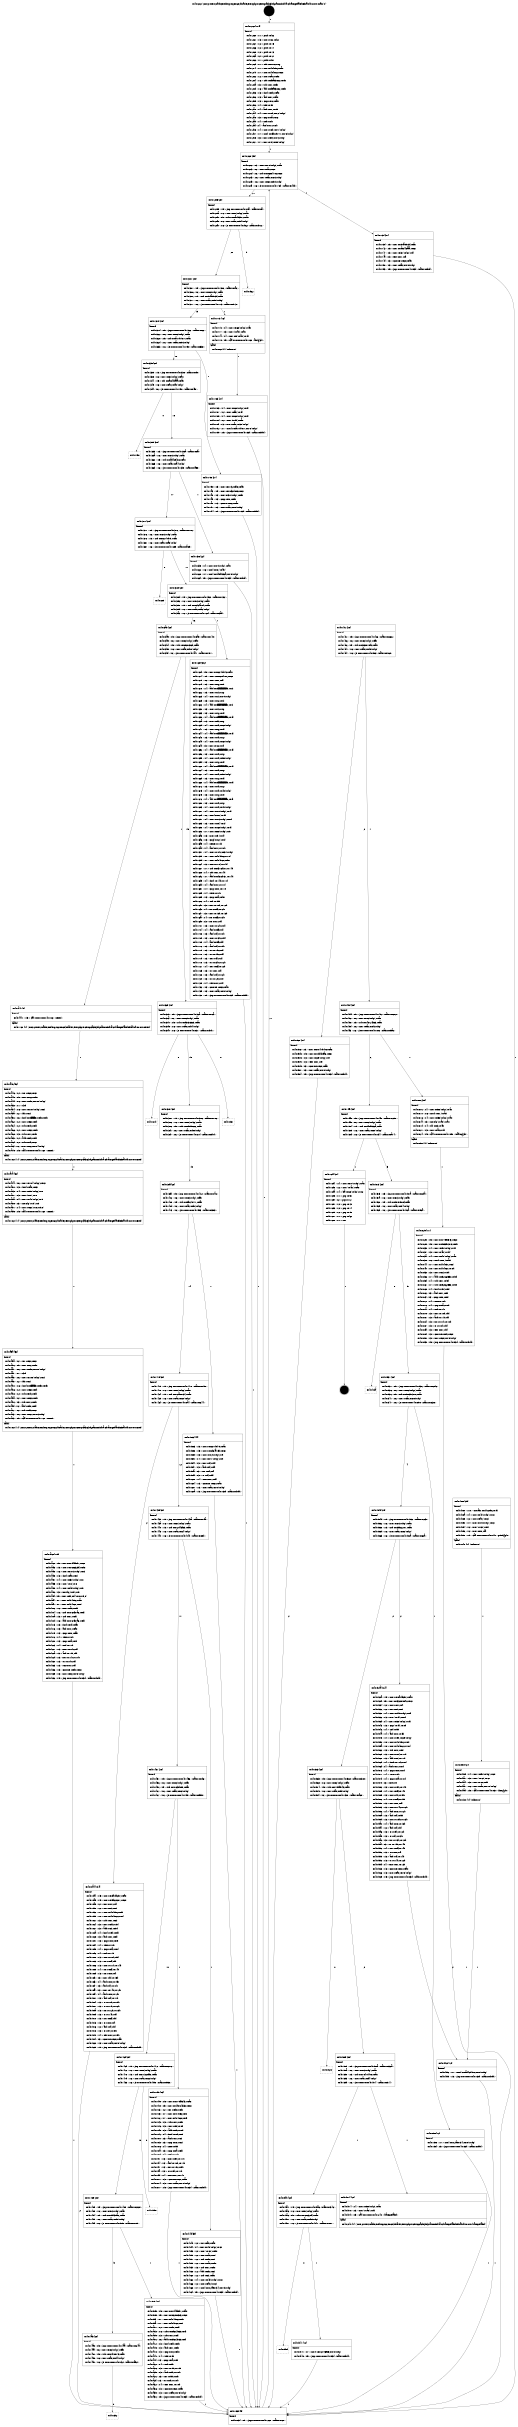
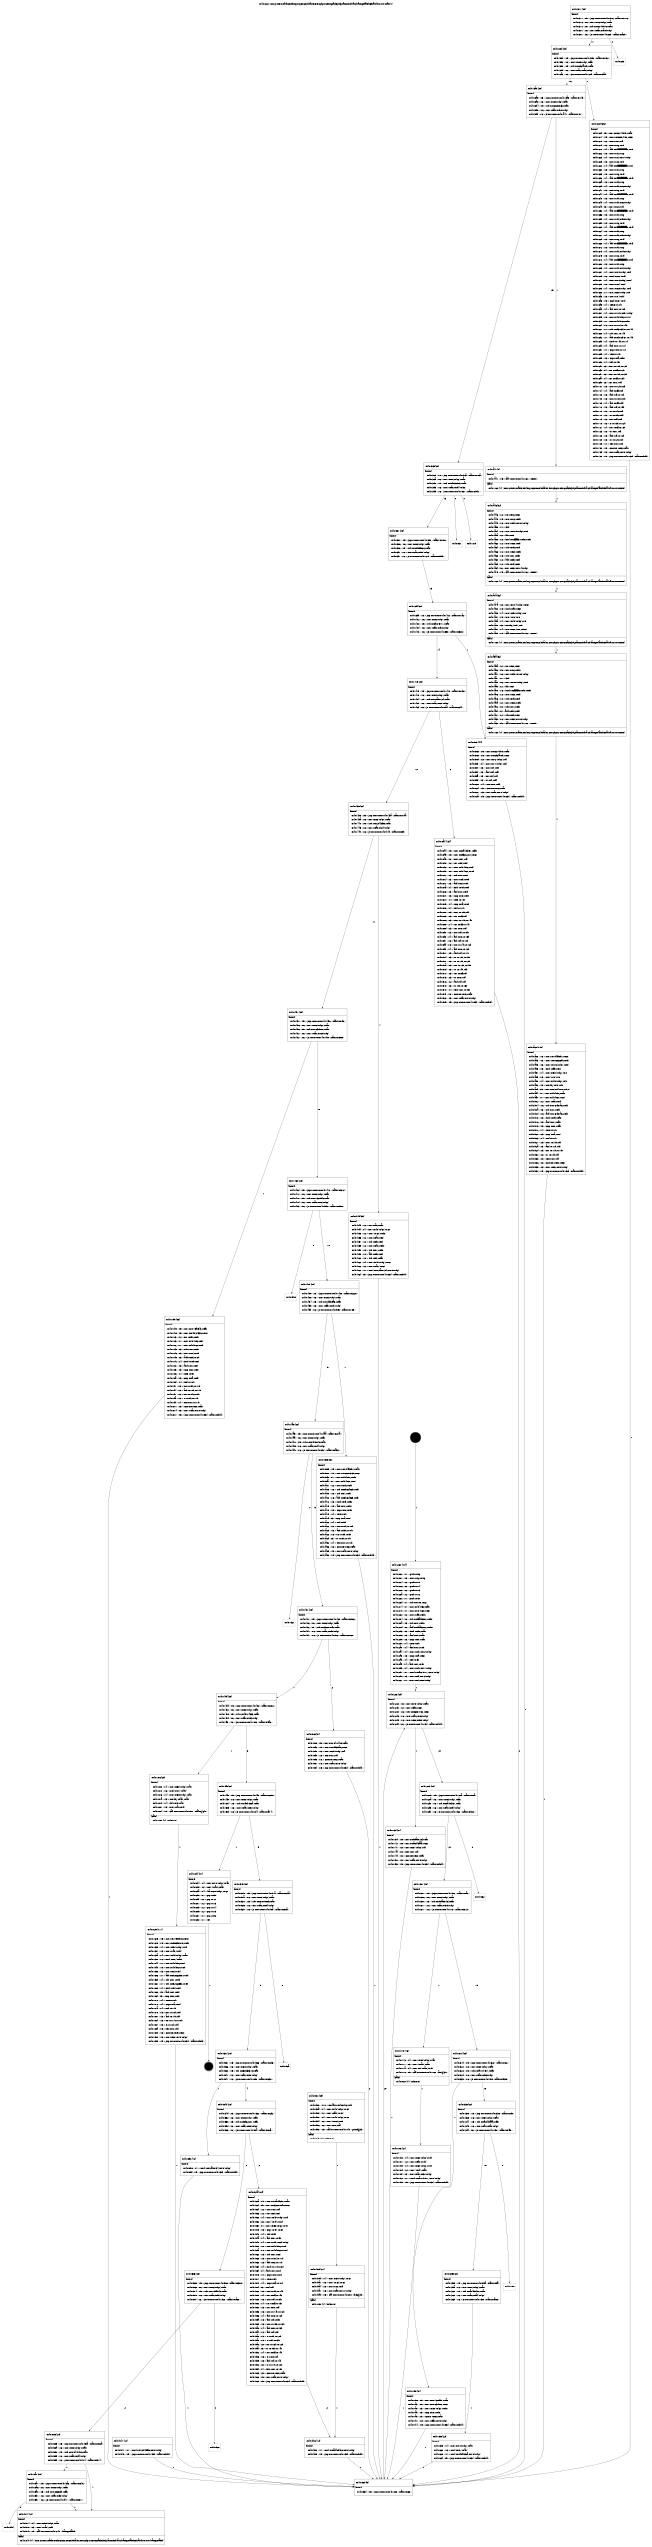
edge "0x401355 [28]" -> "0x401371 [28]": removed, label "17"
edge "0x4014a5 [28]" -> "0x4014c1 [28]": added, label "9"
edge "0x4015a1 [28]" -> "0x401b41 [12]": now "0x4015a1 [28]" -> "0x401b74 [12]"
